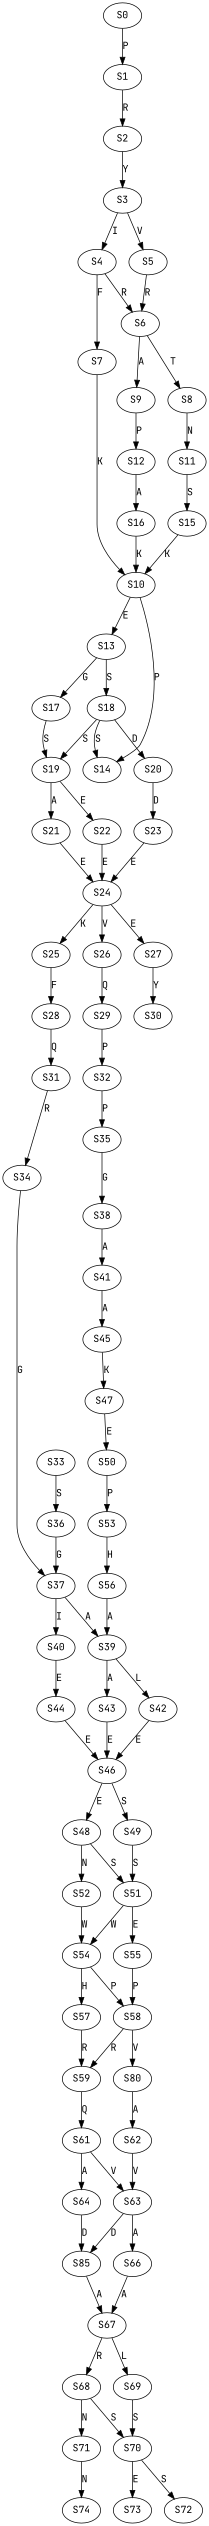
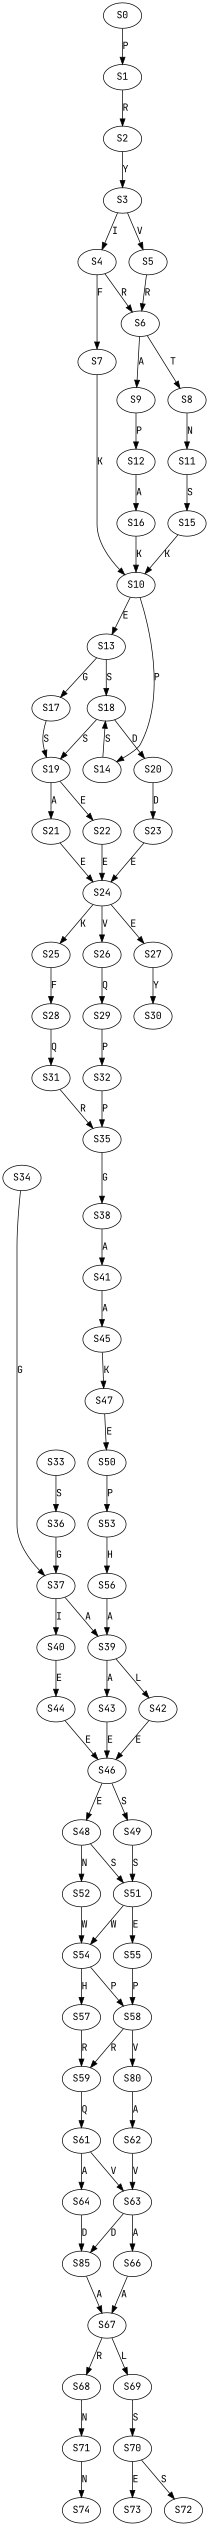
edge "S18" -> "S14": reversed
edge "S31" -> "S34": now "S31" -> "S35"
edge "S68" -> "S70": removed, label "S"
